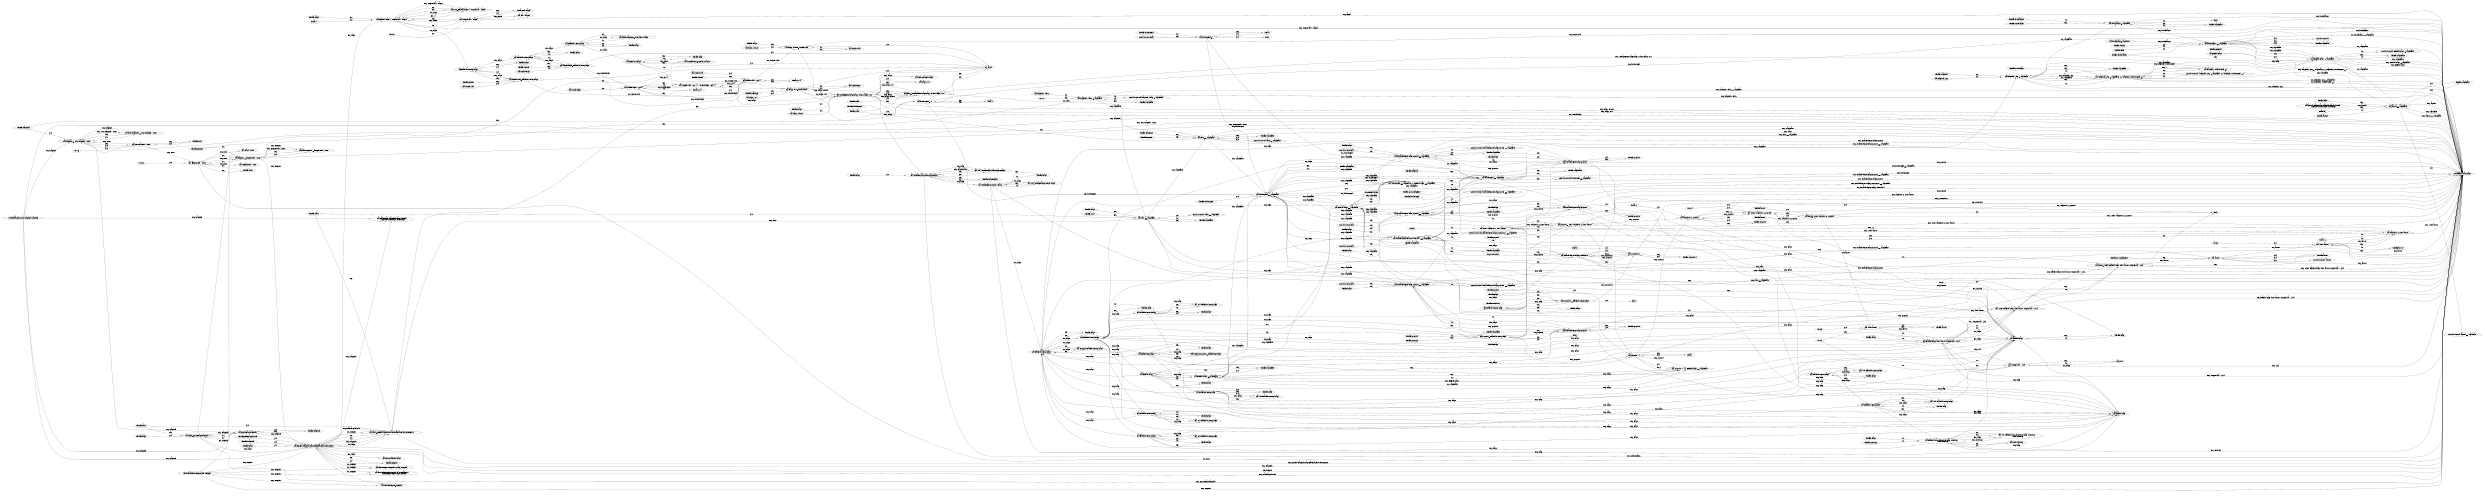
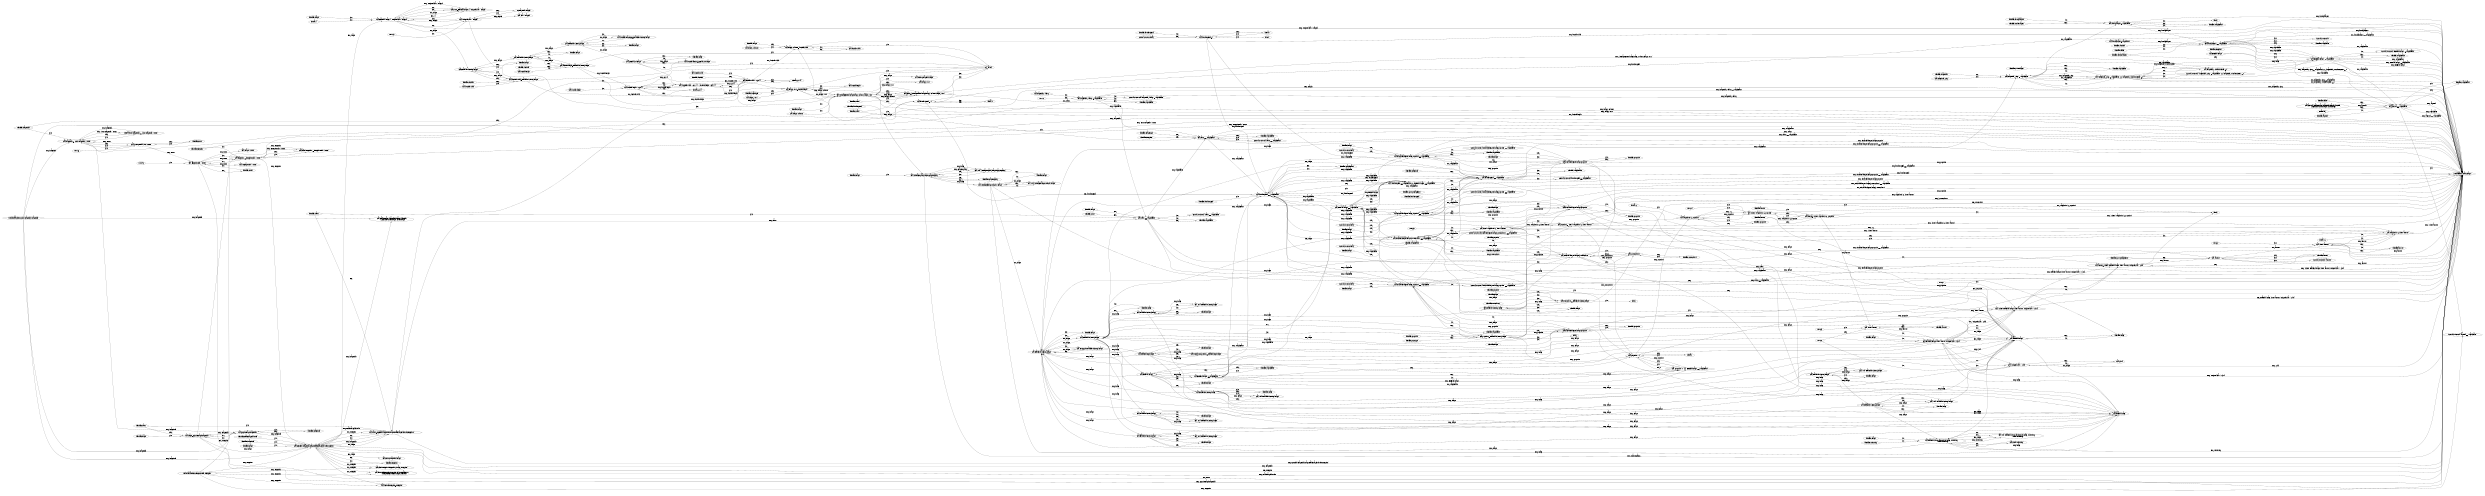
edge "(Call,(unsigned char *) magick)" -> "(MethodReturn,static Image *)": now "(Call,(unsigned char *) magick)" -> "(Call,layer_ok == MagickFalse)"
node "(Call,doc_info.image_type=MethodReturn(image))": label "(Call,doc_info.image_type=MethodReturn(image))" -> "(Call,doc_info.image_type=ReadBlobMSBLong(image))"
node "(Call,doc_info.file_size=GetBlobSize(assert))": label "(Call,doc_info.file_size=GetBlobSize(assert))" -> "(Call,doc_info.file_size=GetBlobSize(image))"
node "(Call,assert(image_info != (const ImageInfo *) NULL))": label "(Call,assert(image_info != (const ImageInfo *) NULL))" -> "(Literal,assert(image_info != (const ImageInfo *) NULL))"
node "(Call,(const ImageInfo *) NULL)": label "(Call,(const ImageInfo *) NULL)" -> "(Call,(const GetBlobSize *) NULL)"
edge "(Call,prop_size -= (size_t) MagickMin(16,(size_t) amount))" -> "(Call,(size_t) MagickMin(16,(size_t) amount))": now "(Call,DiscardBlobBytes(image,3*num_colours) == MagickFalse)" -> "(Call,(size_t) MagickMin(16,(size_t) amount))"
node "(Literal,3)": removed
edge "(Call,(prop_size > 0) && (EOFBlob(image) == MagickFalse))" -> "(Call,prop_size > 0)": added, label "CFG:"
edge "(Call,(ExceptionInfo *) NULL)" -> "(MethodReturn,static Image *)": now "(Call,(ExceptionInfo *) NULL)" -> "(ControlStructure,if (layer_ok == MagickFalse))"
